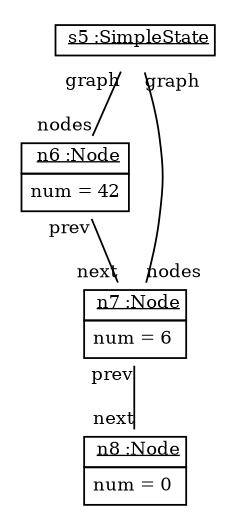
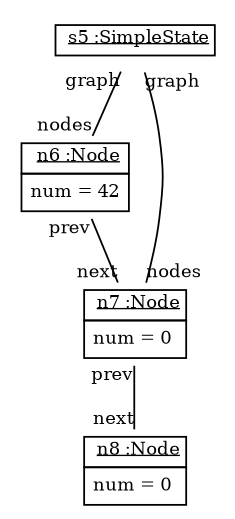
node "n7 :Node": text "num = 6" -> "num = 0"
